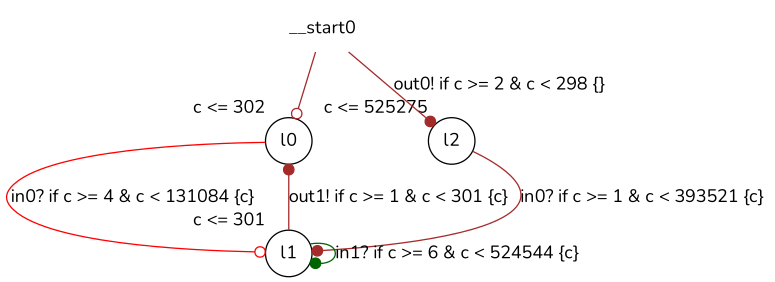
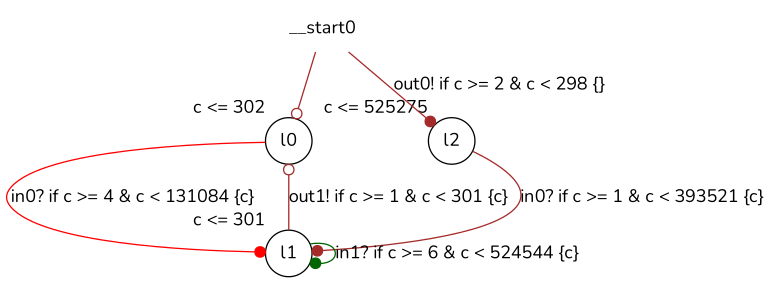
edge "l0 c <= 302" -> "l1 c <= 301": arrowhead odot -> dot
edge "l1 c <= 301" -> "l0 c <= 302": arrowhead dot -> odot
